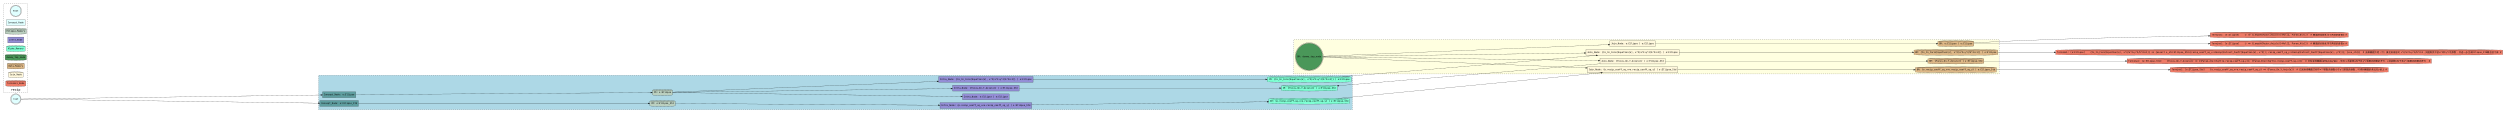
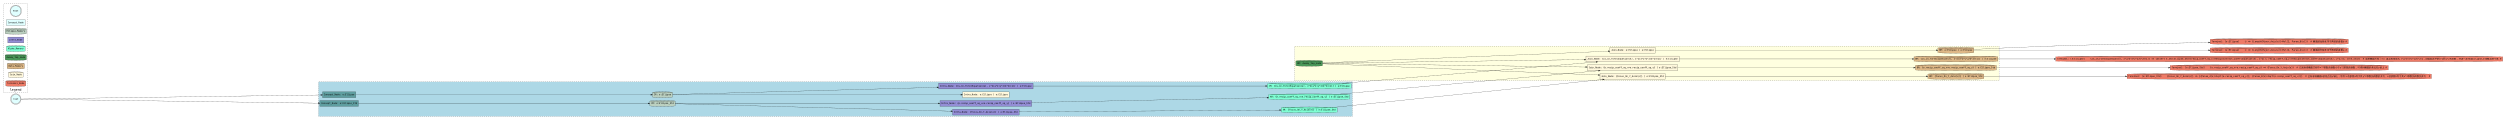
node "BM: dummy_top_node": shape doublecircle -> cylinder
edge "Join_Node: {Focus_On_Y_Axis(e)} | e:Ellipse_Std" -> "AM: {Focus_On_Y_Axis(e)} | e:Ellipse_Std": reversed
cluster "recip": label "recip" -> "legend"
edge "CM: e:Ellipse" -> "Intra_Node: {Focus_On_Y_Axis(e)} | e:Ellipse_Std": now "CM: e:Ellipse_Std" -> "Intra_Node: {Focus_On_Y_Axis(e)} | e:Ellipse_Std"
node "Intra_Node: e:Ellipse | e:Ellipse": fillcolor #948ed6 -> cornsilk
